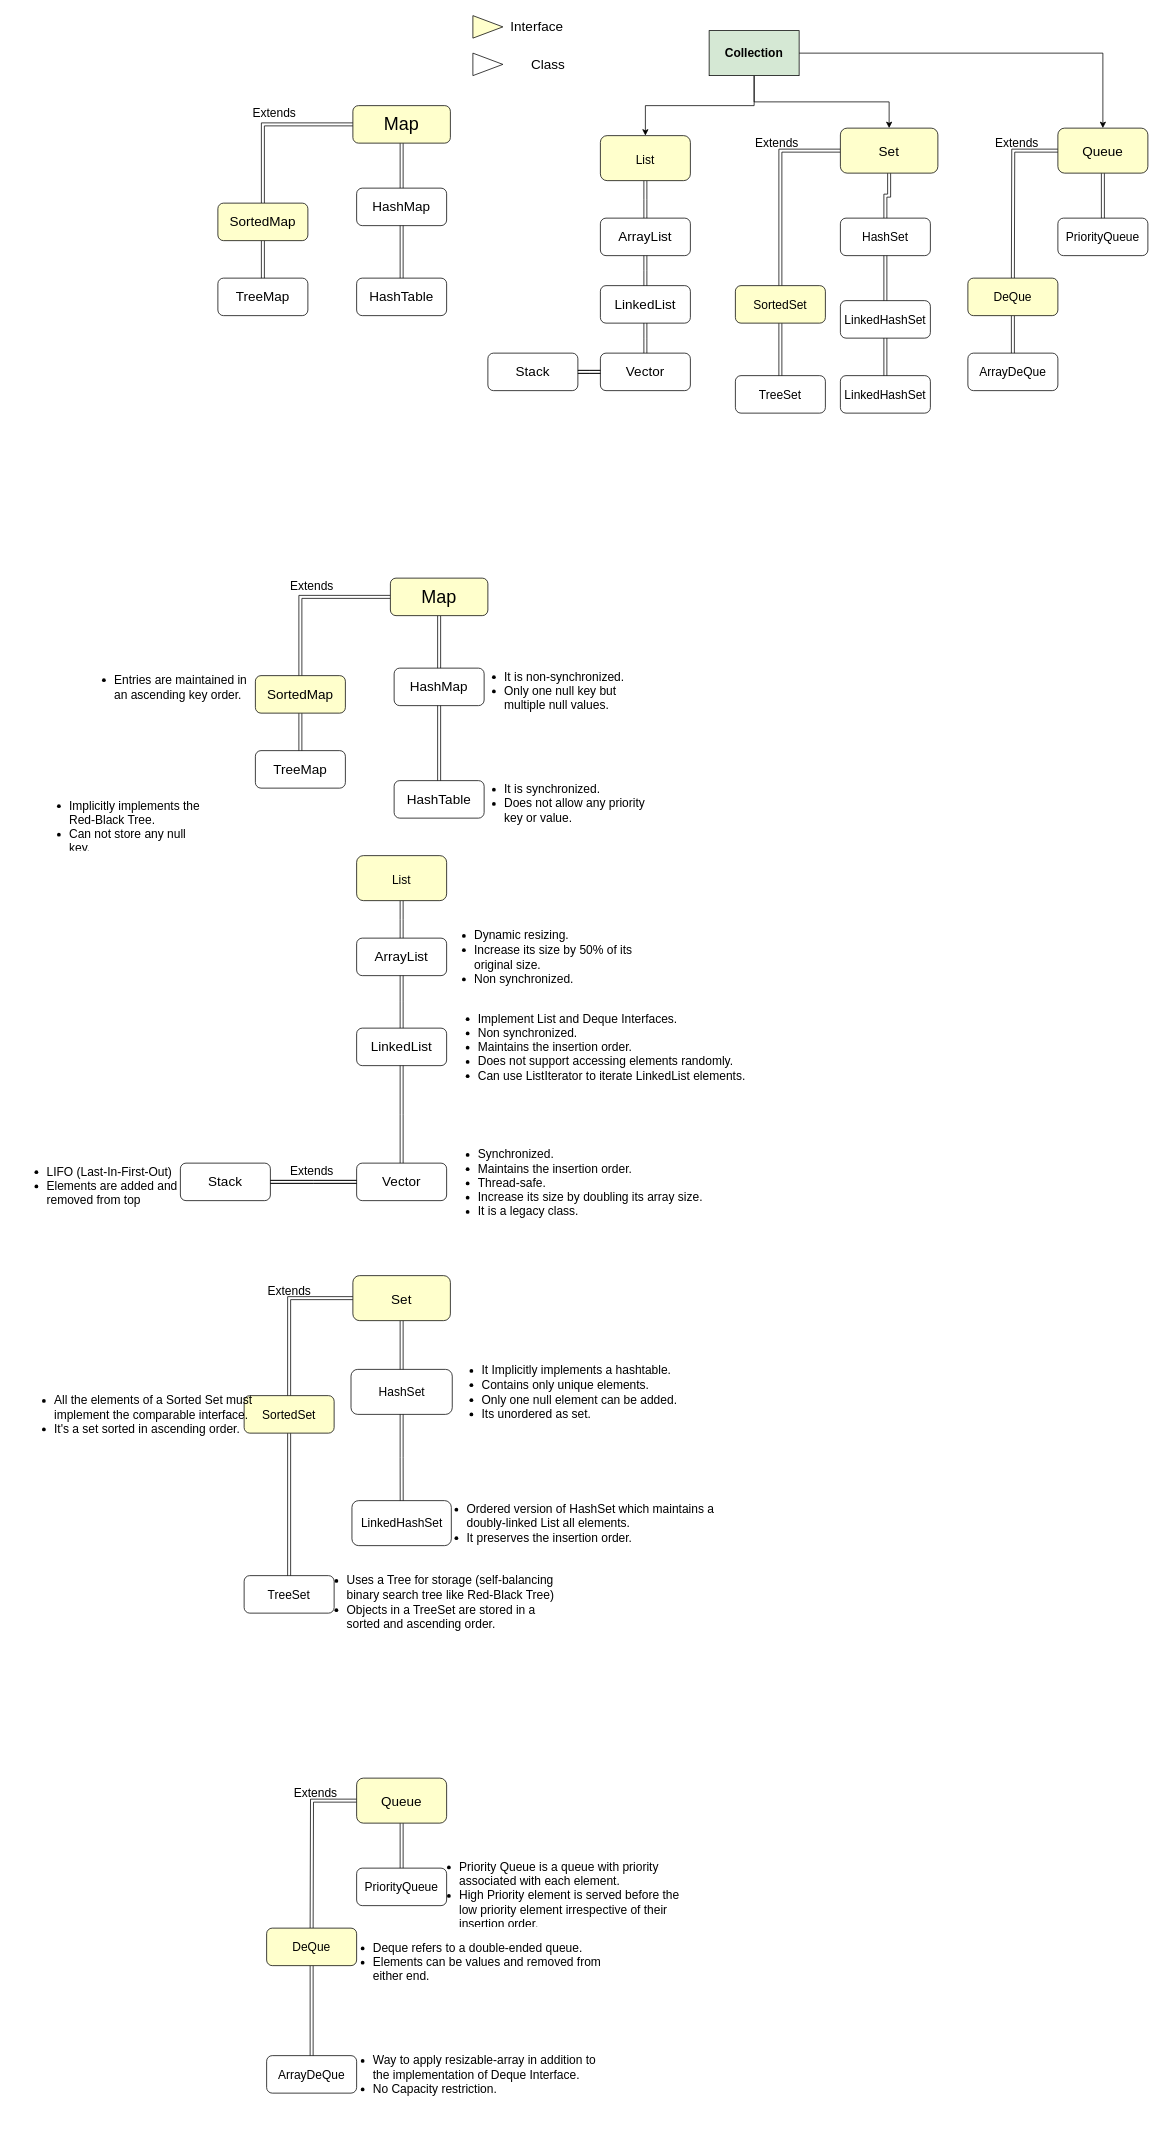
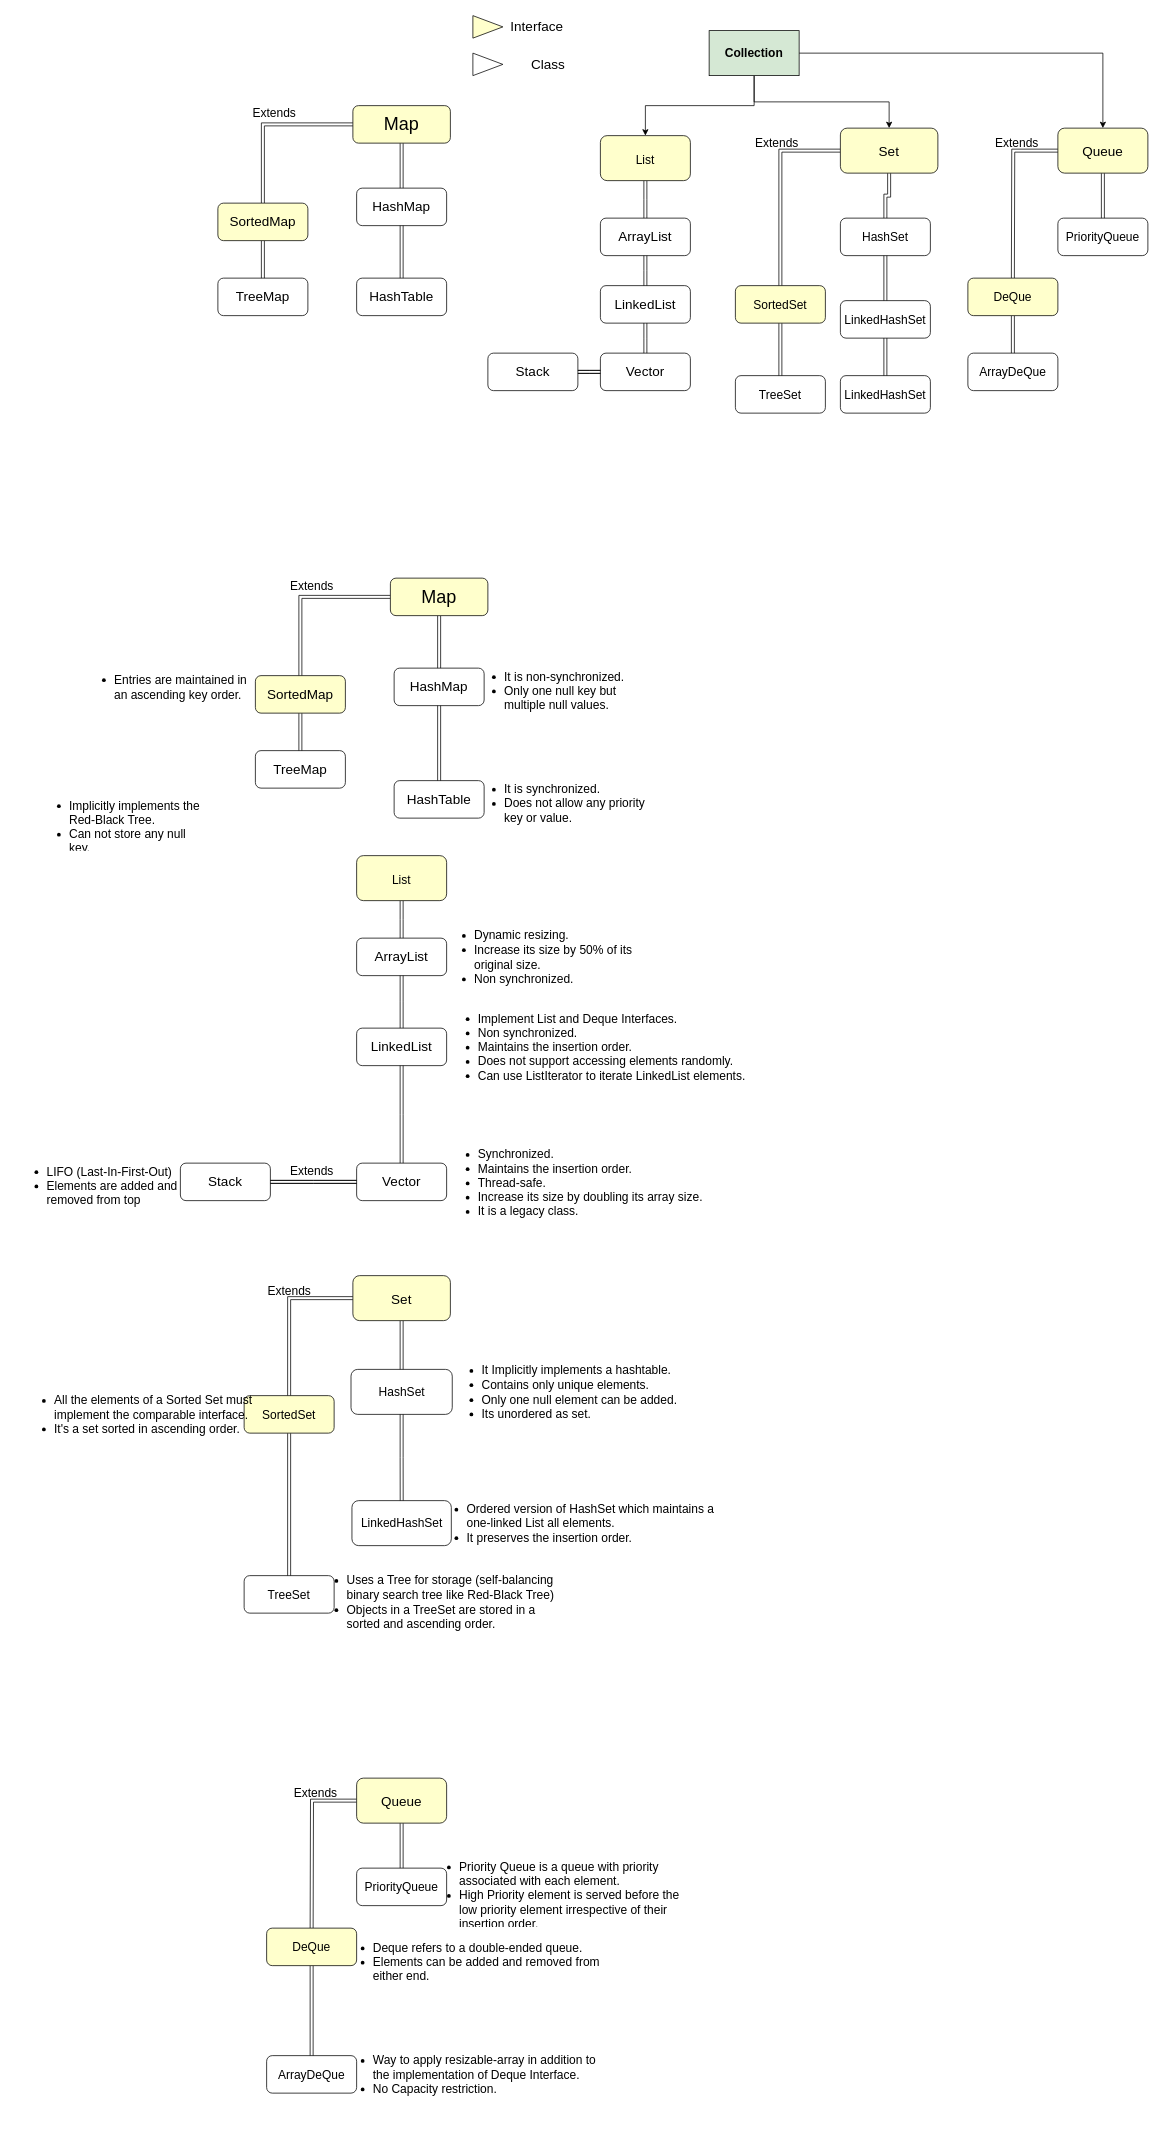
node "Ordered version of HashSet which maintains a doubly-linked List all elements. It preserves the insertion order.": label "Ordered version of HashSet which maintains a doubly-linked List all elements. It preserves the insertion order." -> "Ordered version of HashSet which maintains a one-linked List all elements. It preserves the insertion order."
node "Deque refers to a double-ended queue. Elements can be values and removed from either end.": label "Deque refers to a double-ended queue. Elements can be values and removed from either end." -> "Deque refers to a double-ended queue. Elements can be added and removed from either end."
